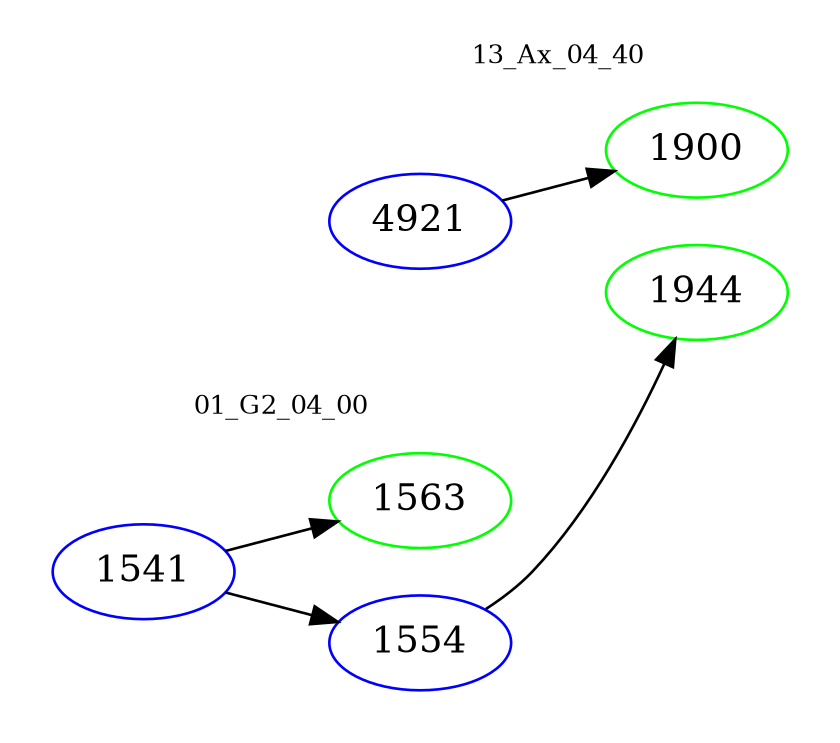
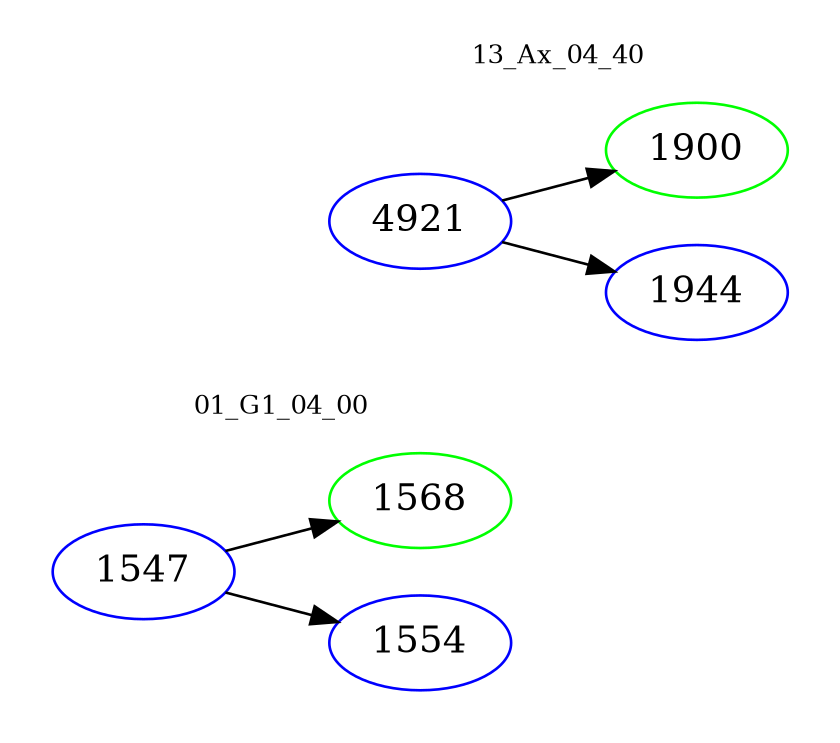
node "1944": color green -> blue
cluster "01_G2_04_00": label "01_G2_04_00" -> "01_G1_04_00"
edge "1554" -> "1944": now "4921" -> "1944"
node "1563": label "1563" -> "1568"
node "1541": label "1541" -> "1547"
